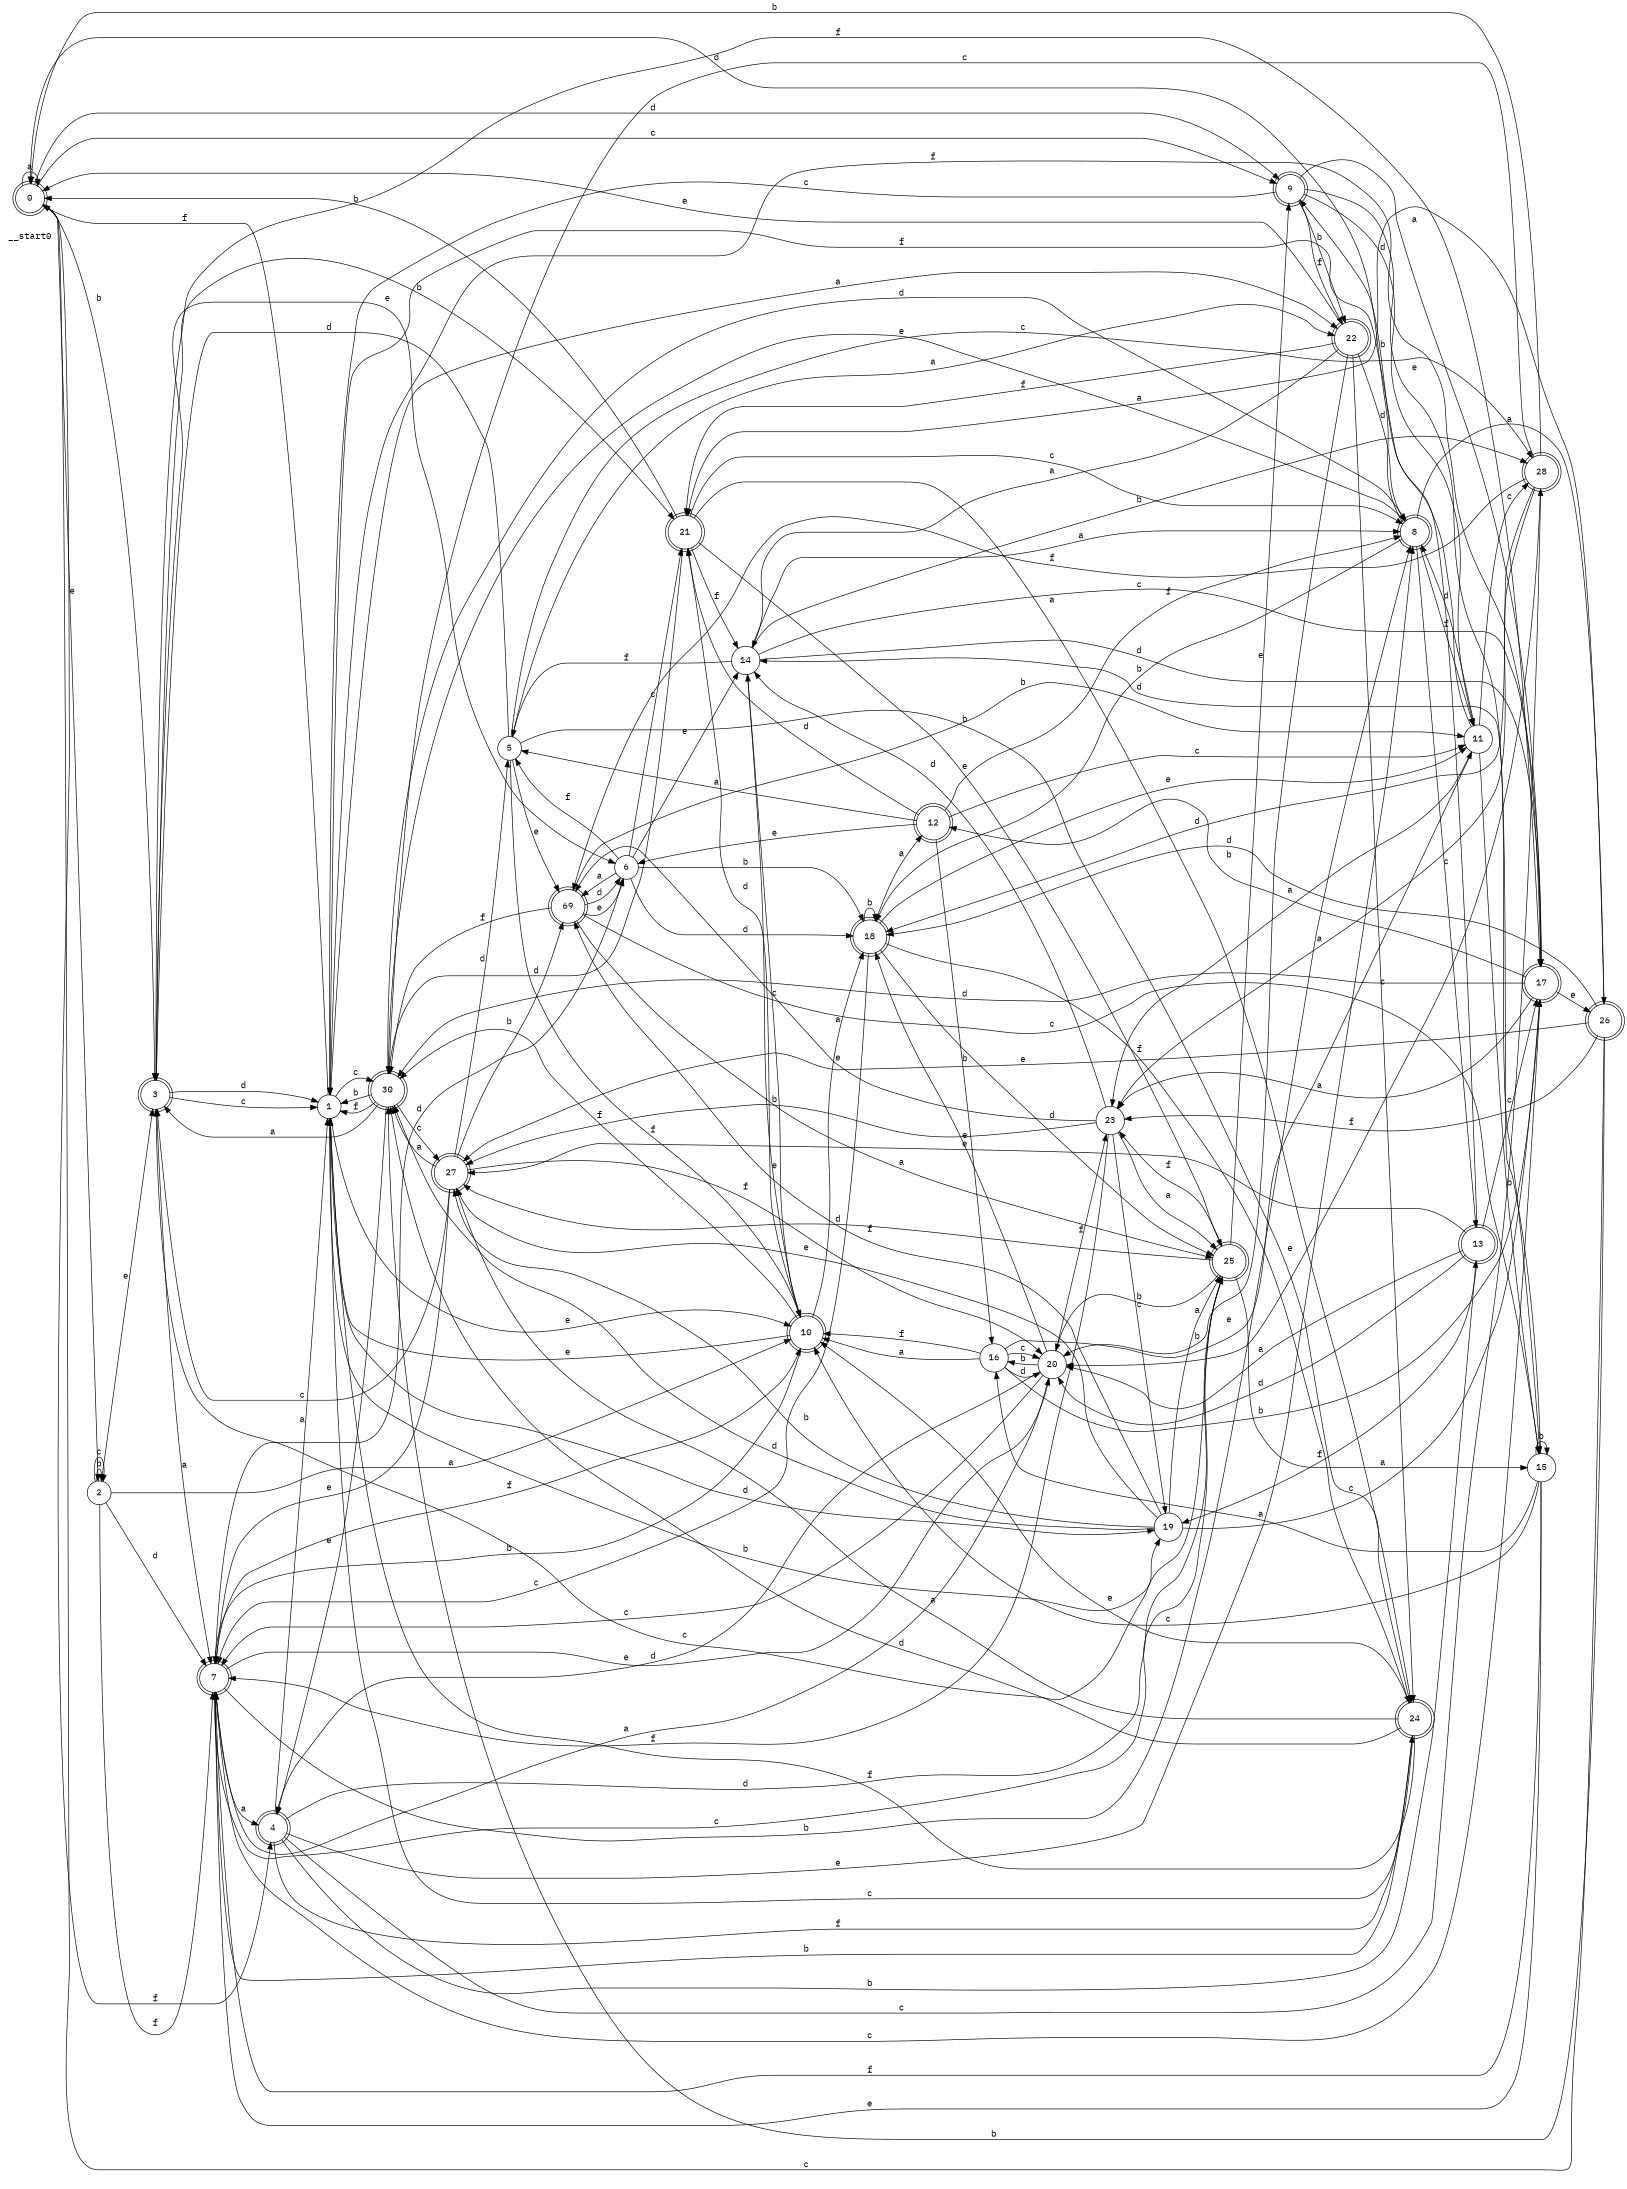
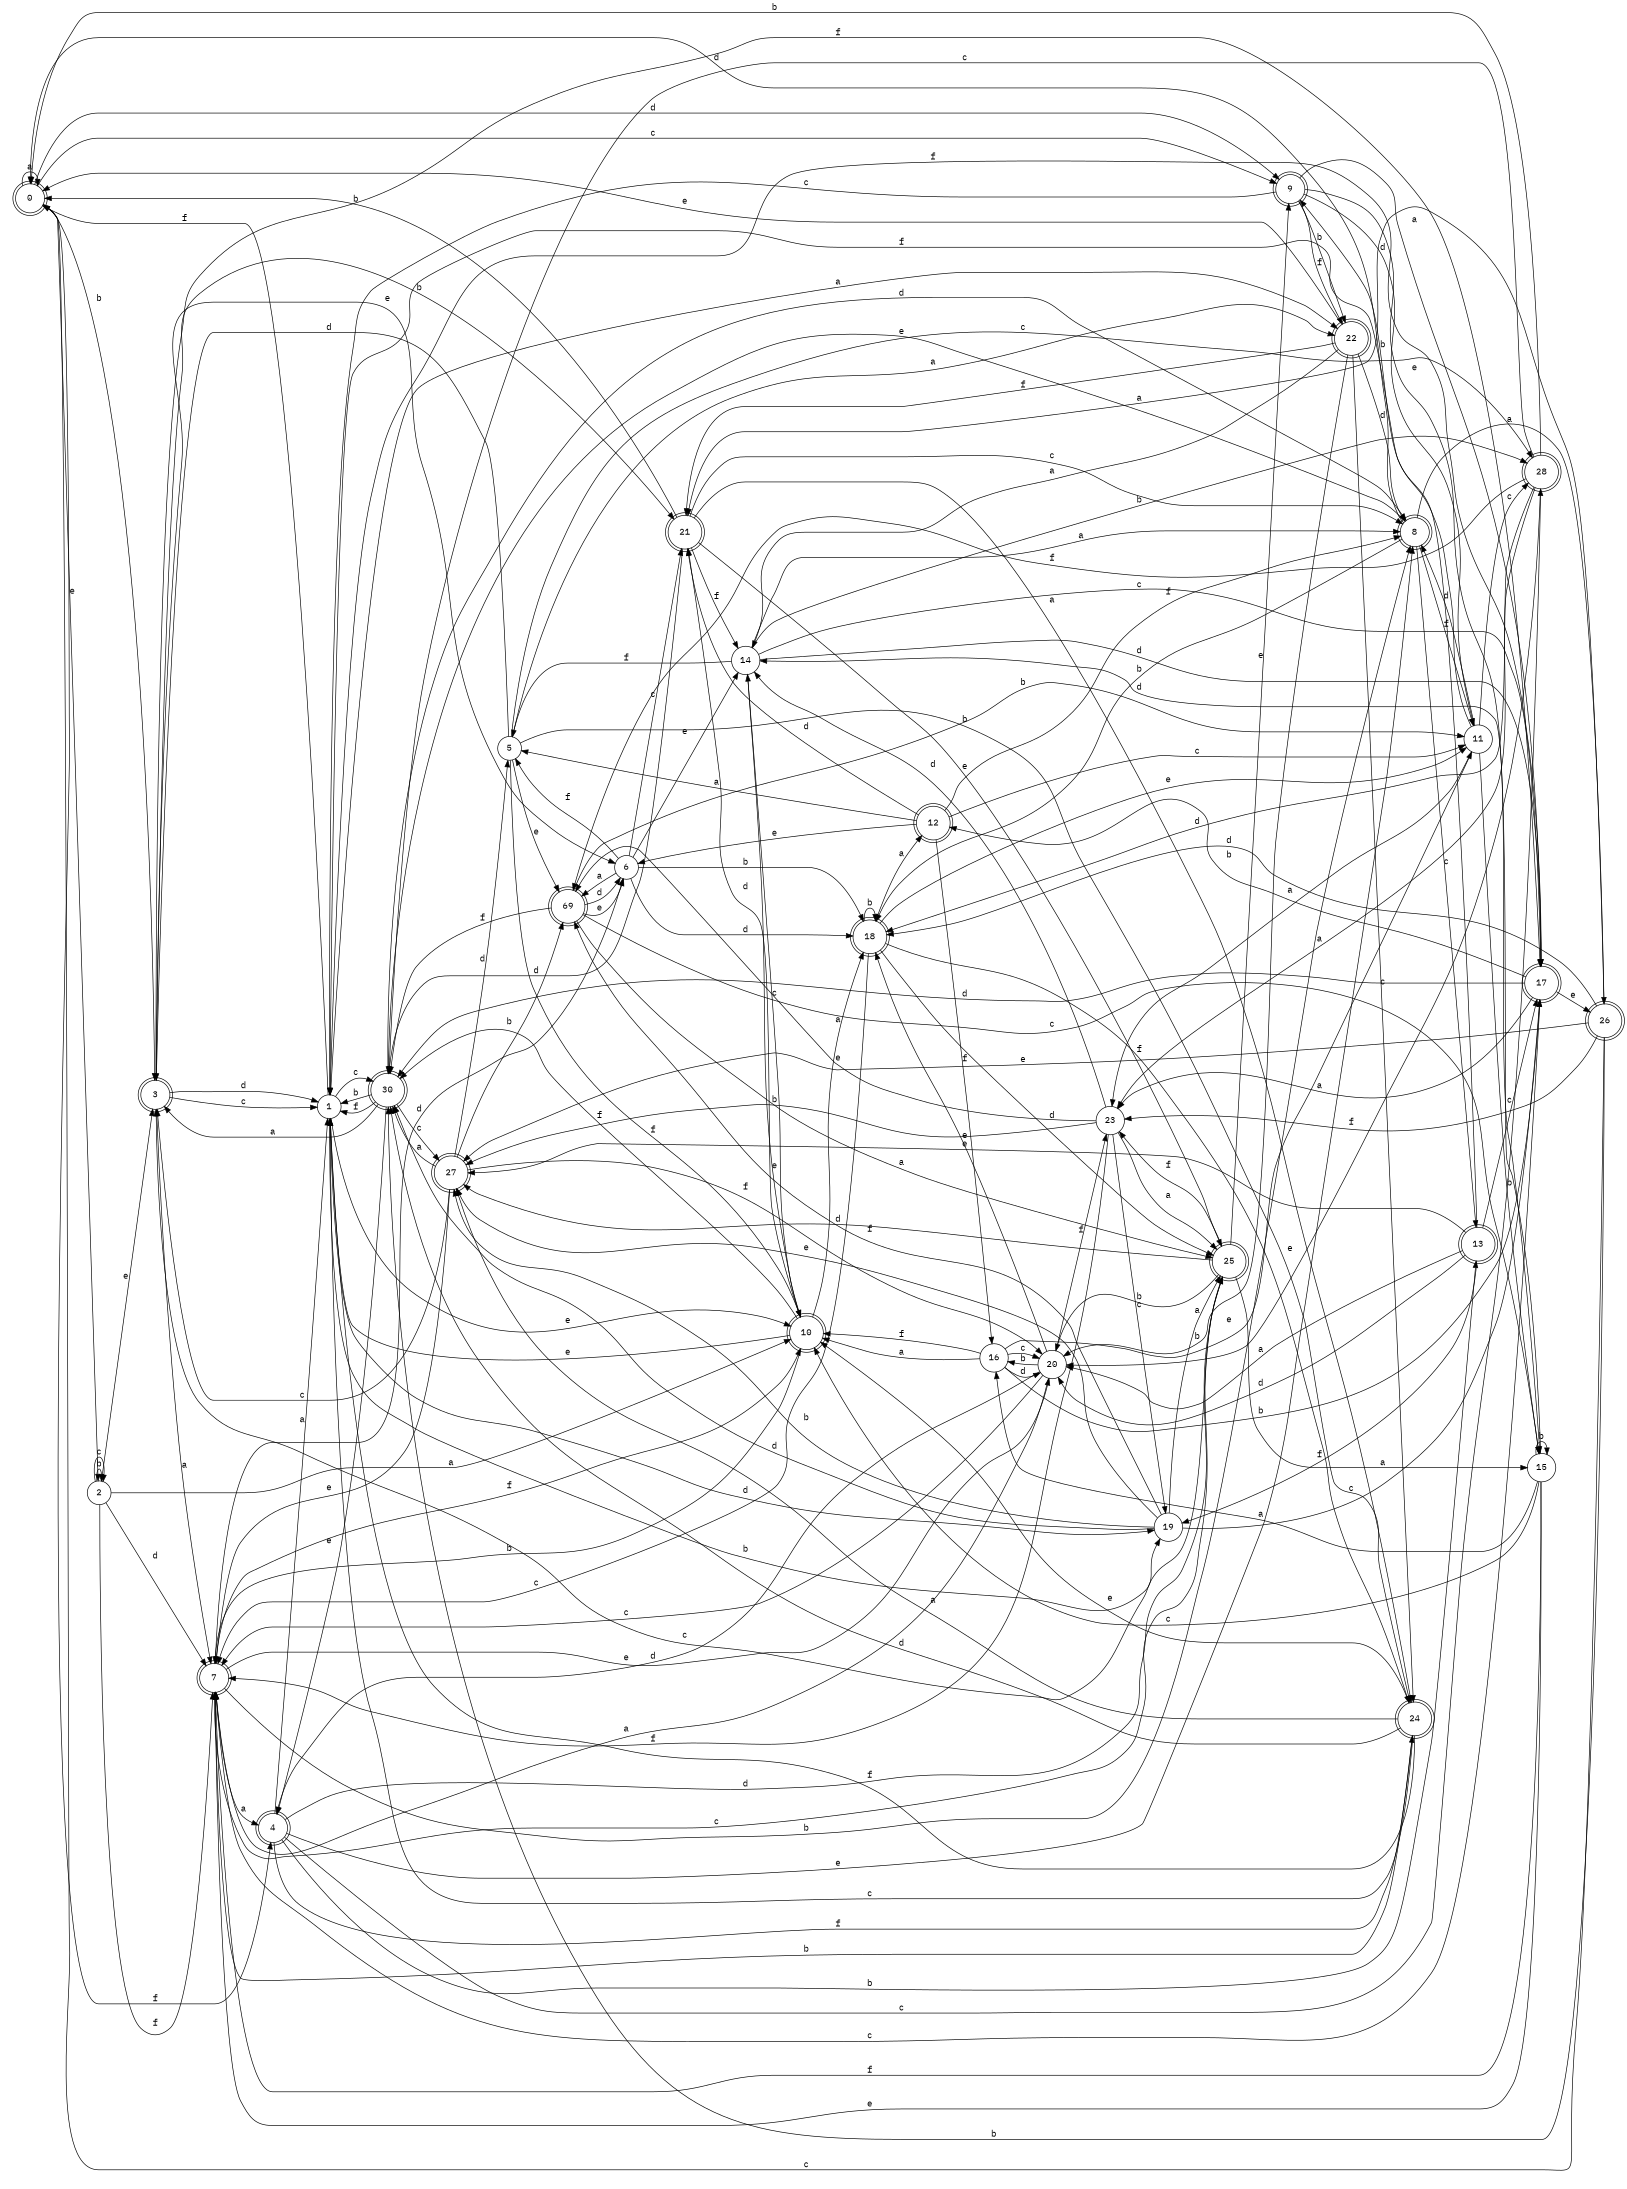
node "__start0": removed
edge "12" -> "16": label "b" -> "f"
